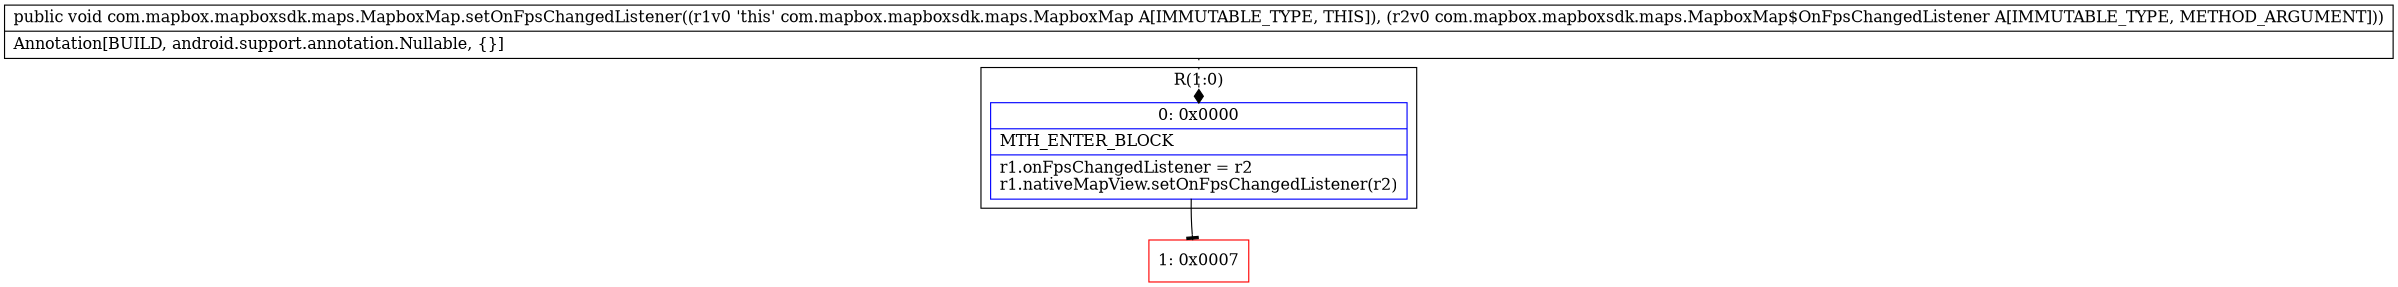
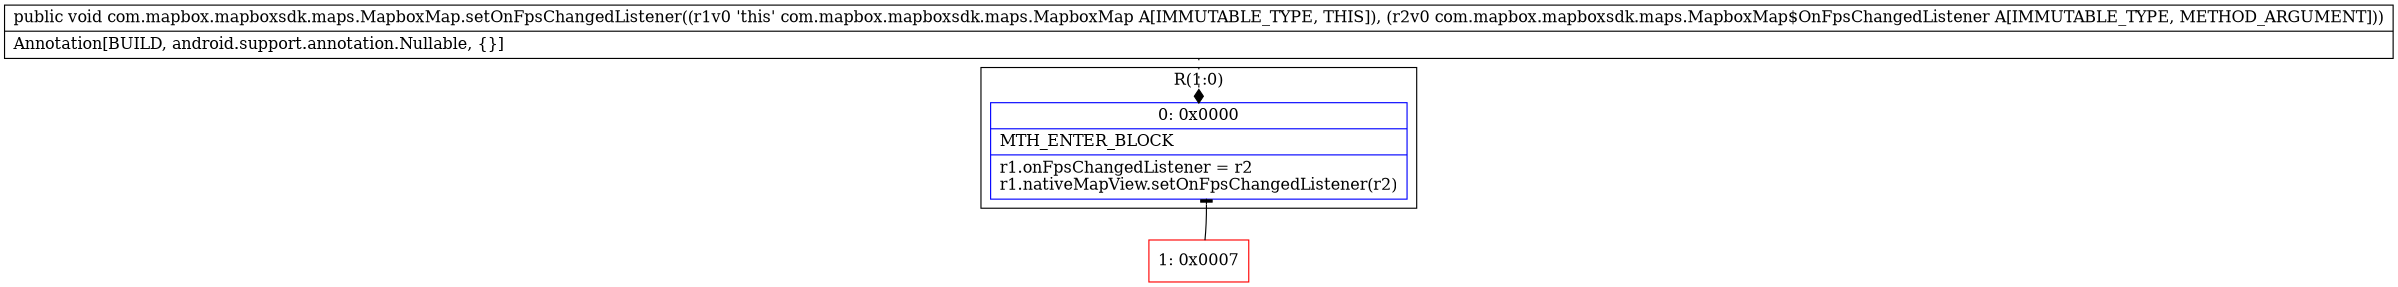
edge "0: 0x0000" -> "1: 0x0007": reversed
